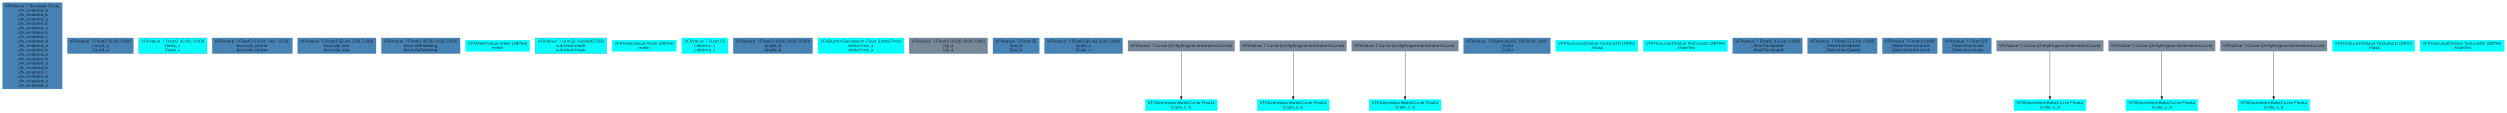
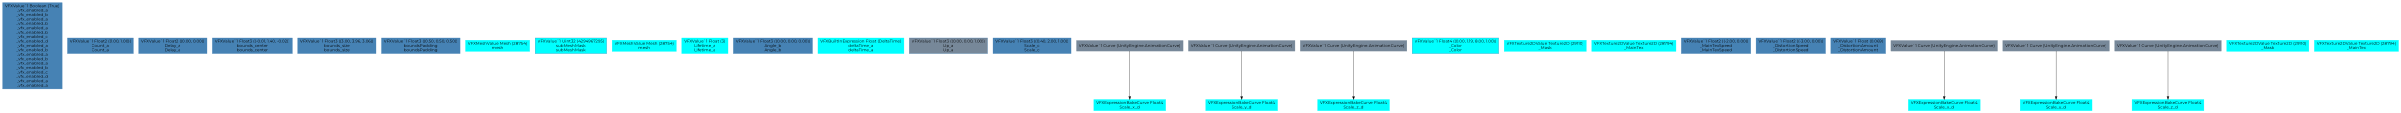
node "VFXValue`1 Float2 ((0.00, 0.00)) Delay_a Delay_a": fillcolor cyan -> steelblue
node "VFXValue`1 Float (3) Size_b Size_b": removed
node "VFXValue`1 Float4 ((0.00, 1.19, 8.00, 1.00)) _Color _Color": fillcolor steelblue -> cyan
node "VFXValue`1 Float (30) _DistortionScale _DistortionScale": removed
